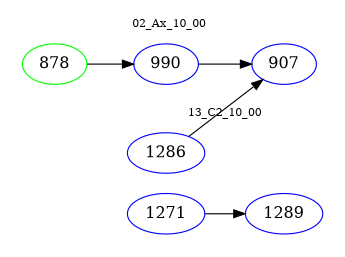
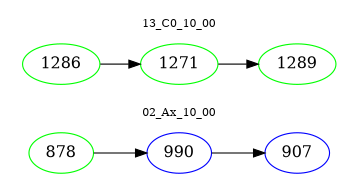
edge "1286" -> "907": now "1286" -> "1271"
cluster "13_C2_10_00": label "13_C2_10_00" -> "13_C0_10_00"
node "1286": color blue -> green
node "1271": color blue -> green
node "1289": color blue -> green
